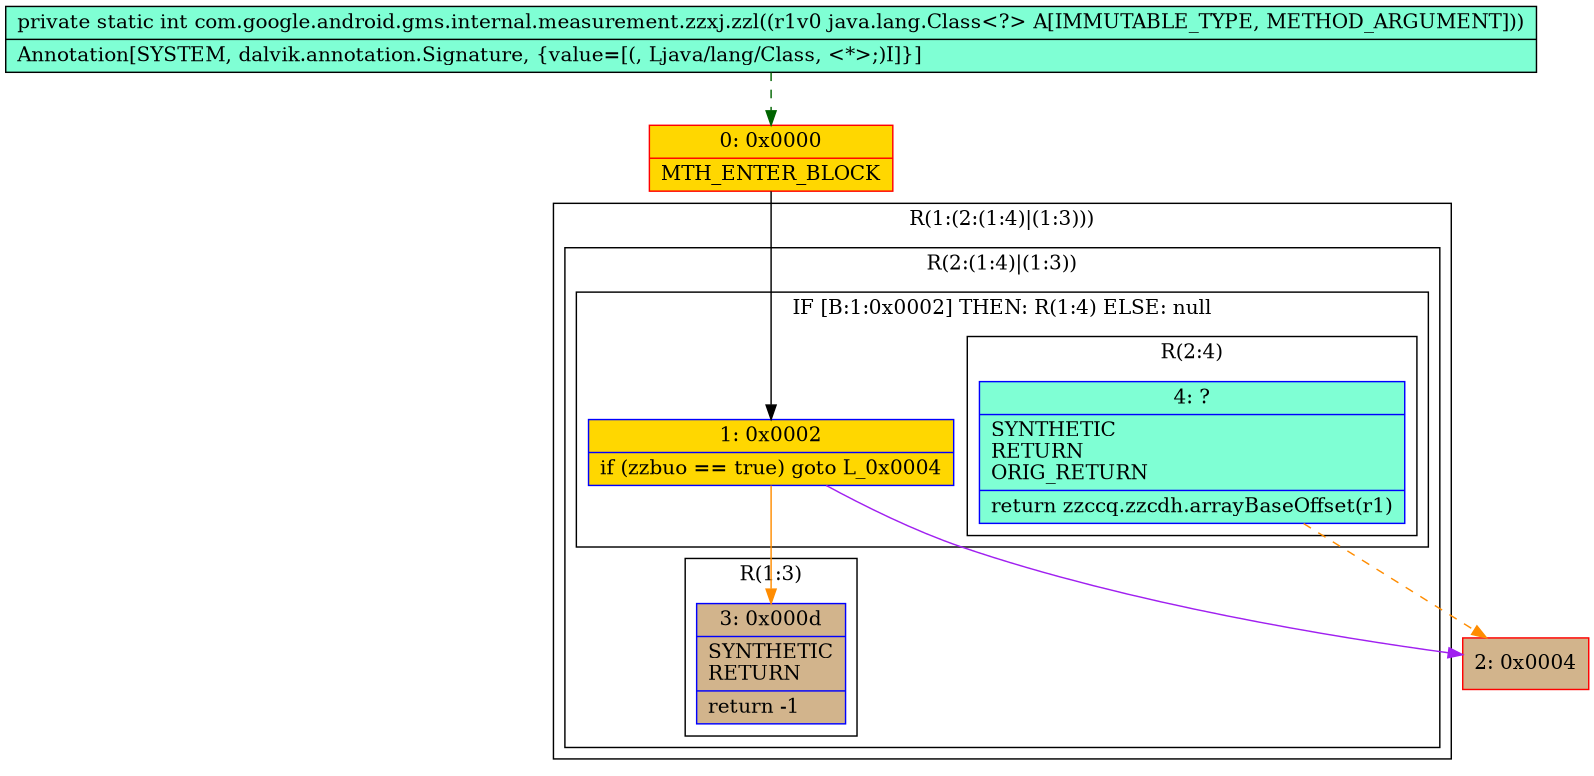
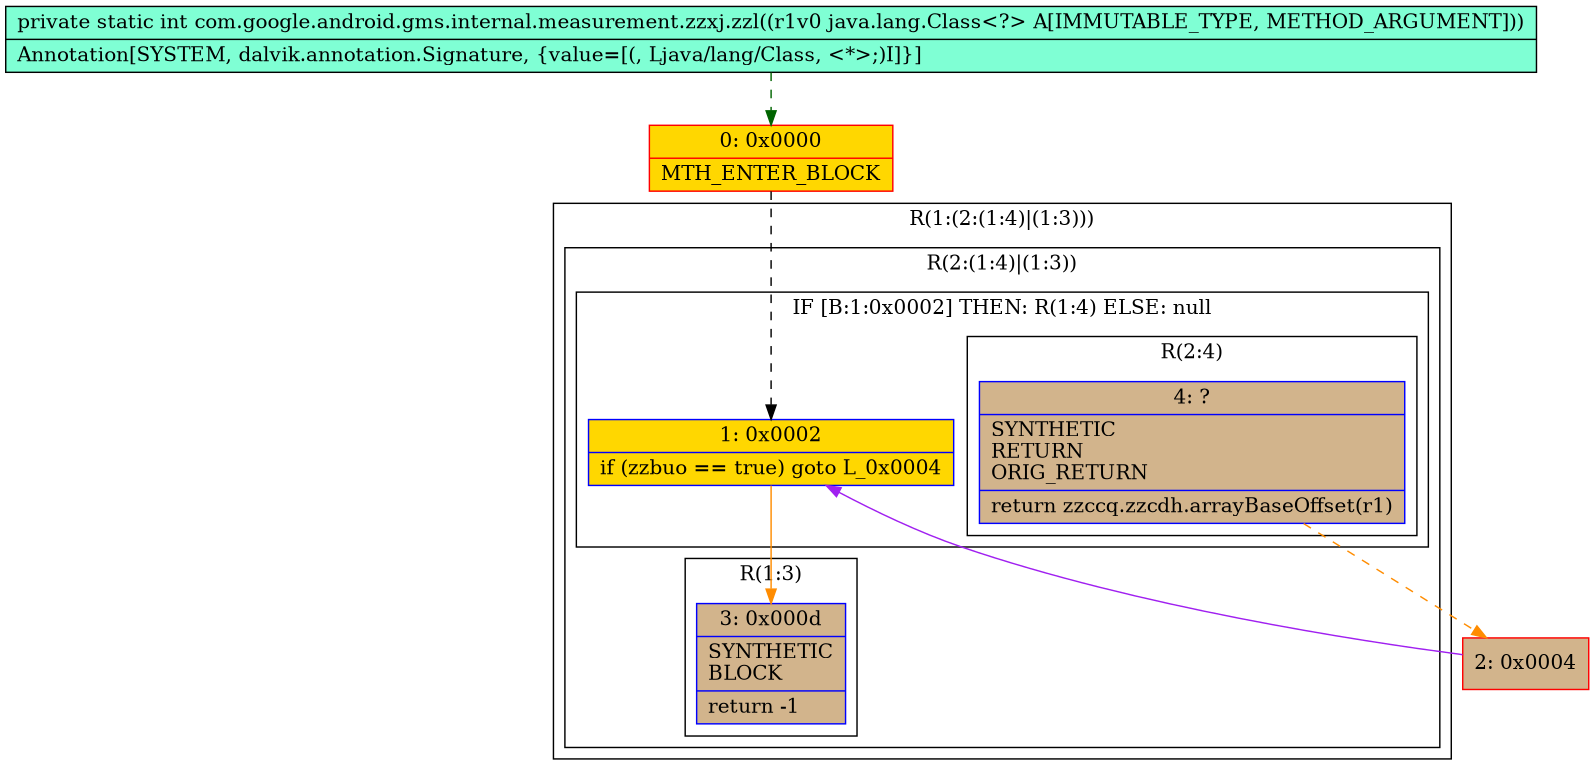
edge "0: 0x0000" -> "1: 0x0002": style solid -> dashed
node "4: ?": fillcolor aquamarine -> tan
edge "1: 0x0002" -> "2: 0x0004": reversed
node "3: 0x000d": text "RETURN" -> "BLOCK"
